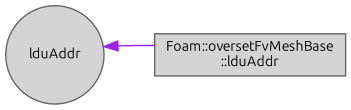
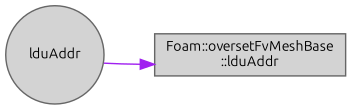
edge "Foam::oversetFvMeshBase ::lduAddr" -> "lduAddr": reversed
